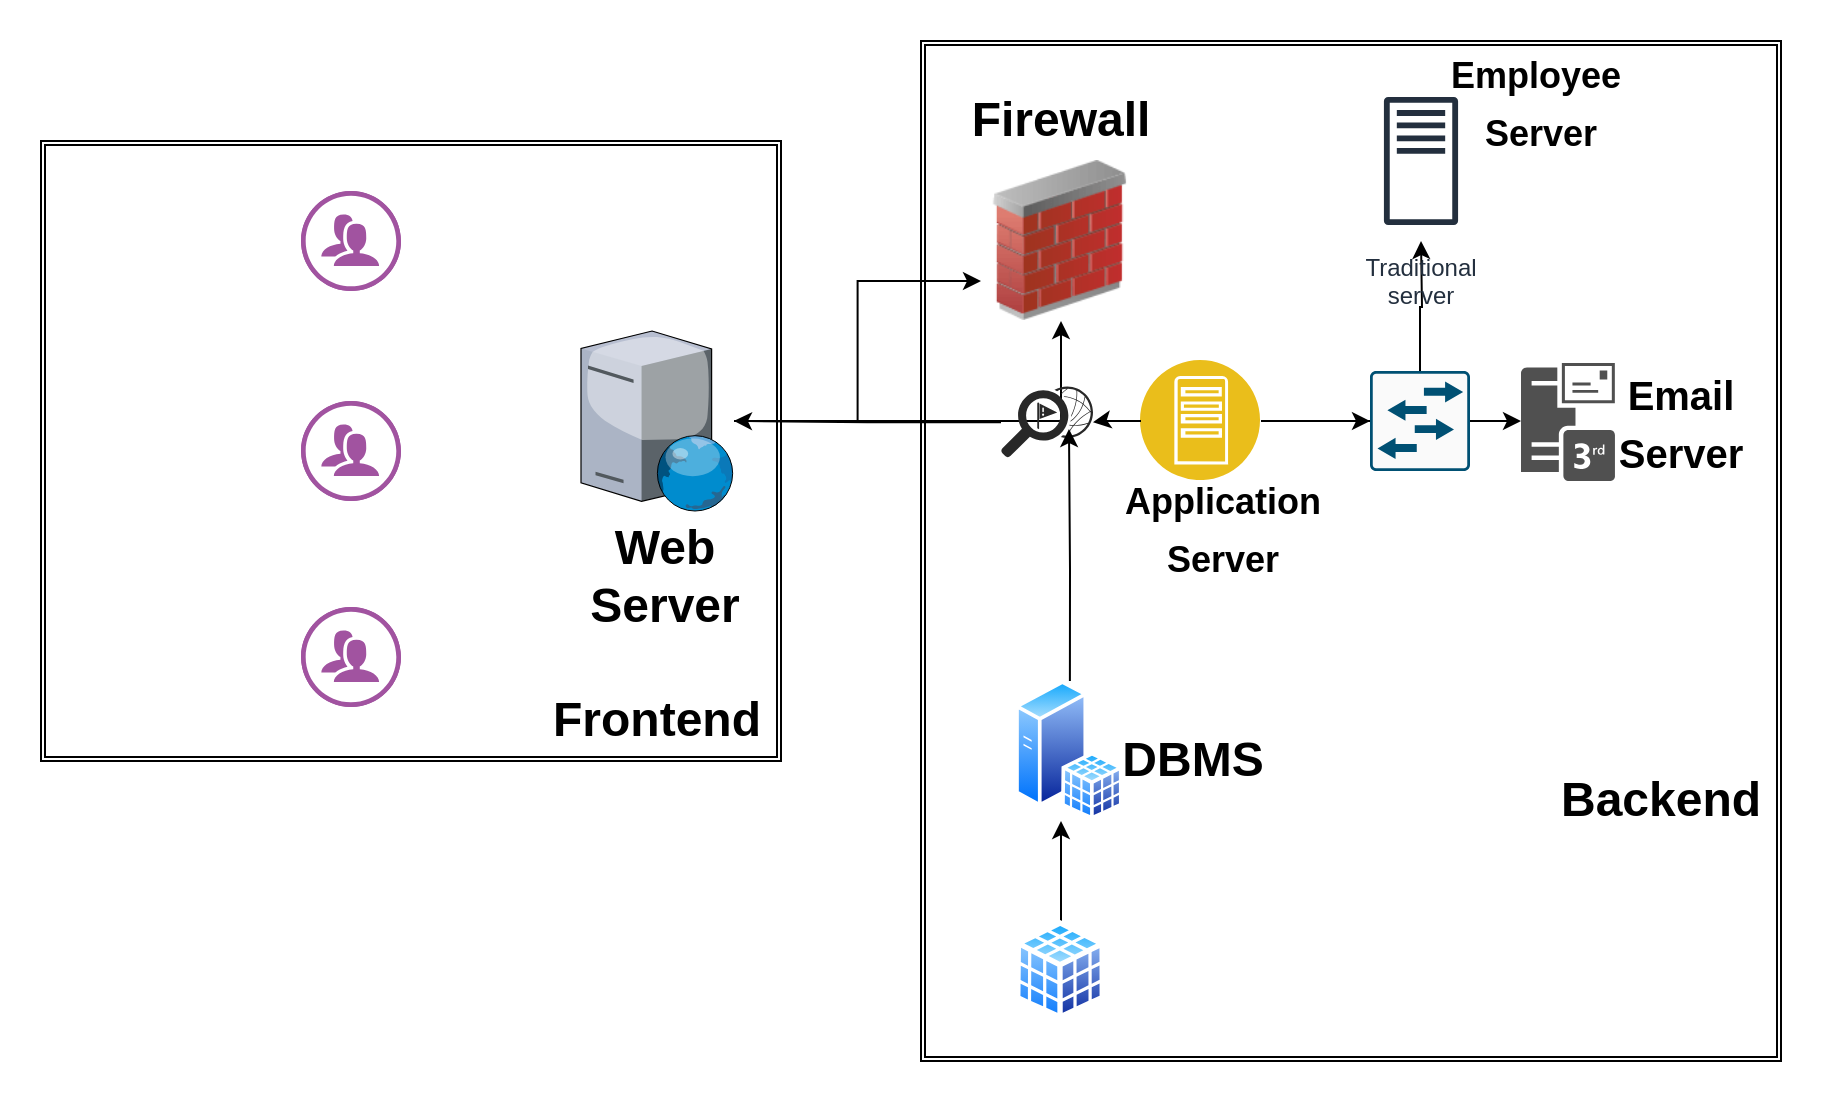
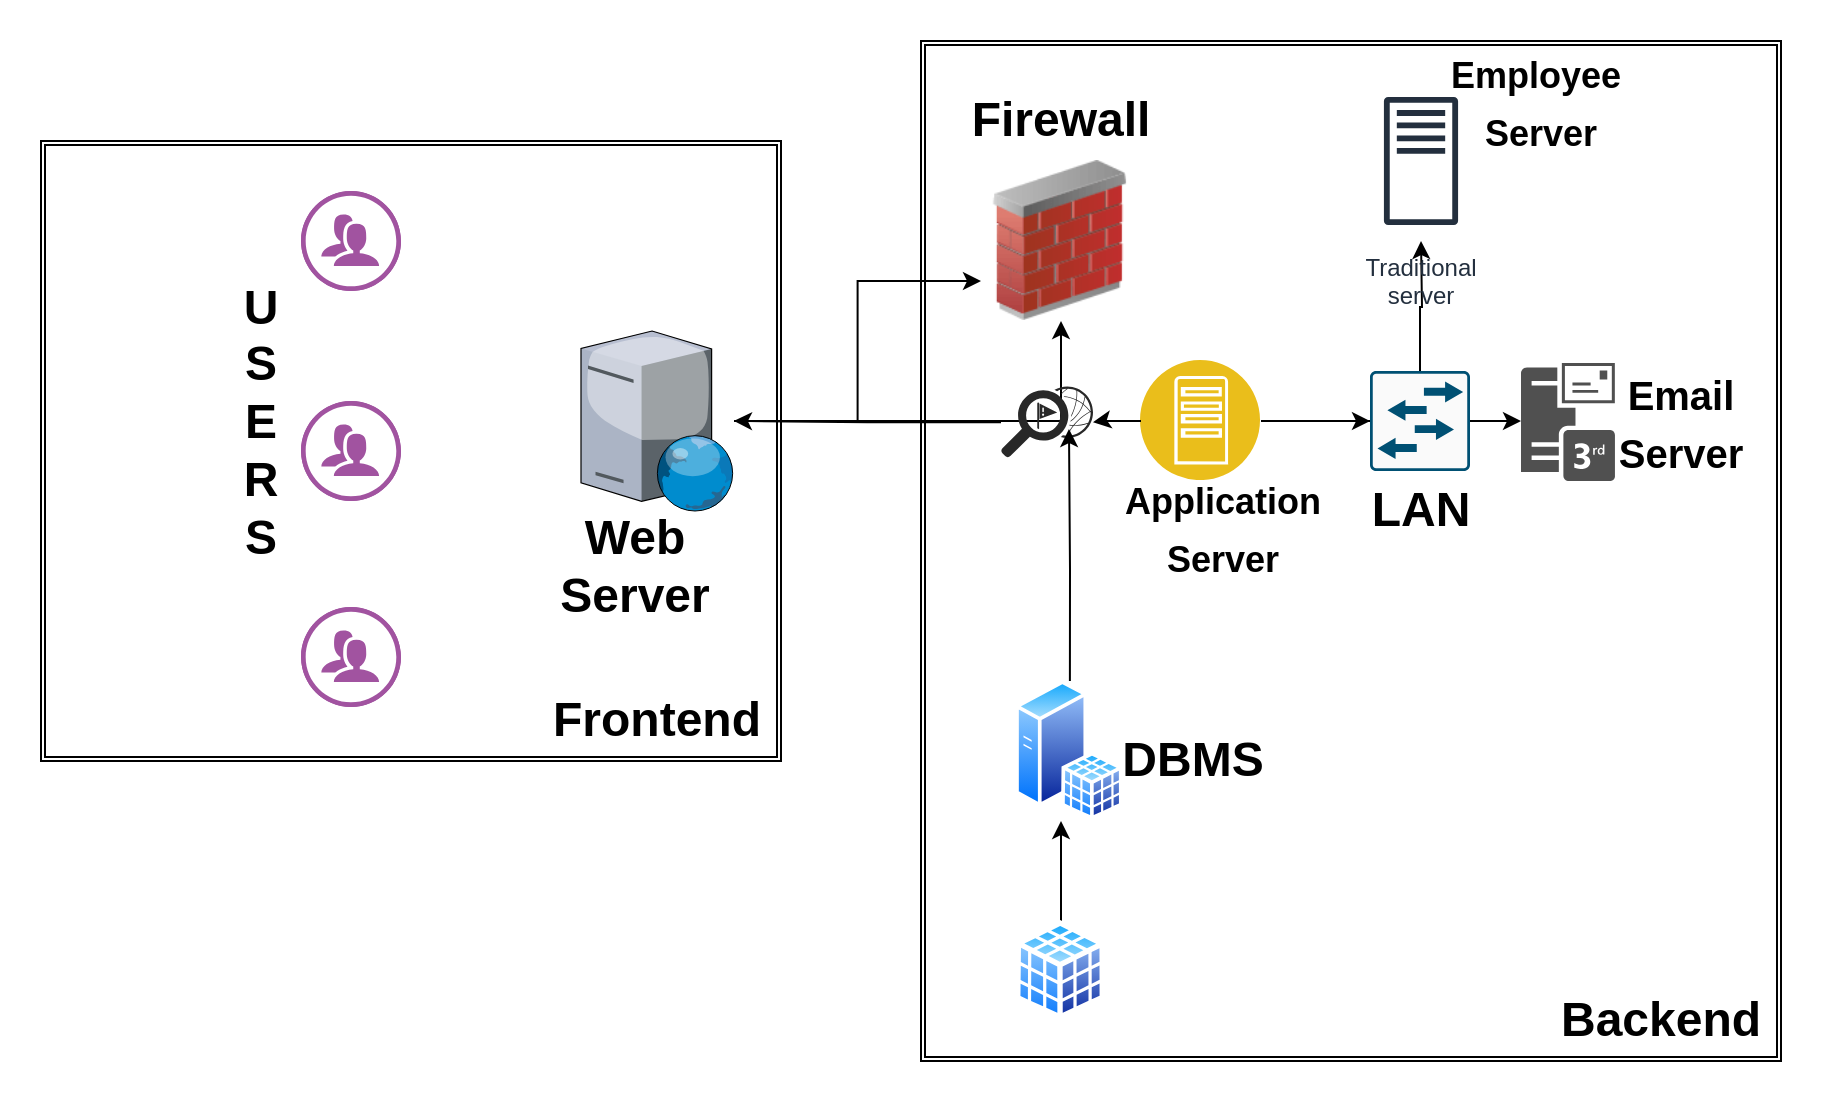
node "U S E R S": added
node "LAN": added
node "Web Server": moved (664, 577) -> (634, 567)
node "Backend": moved (1661, 801) -> (1661, 1021)
